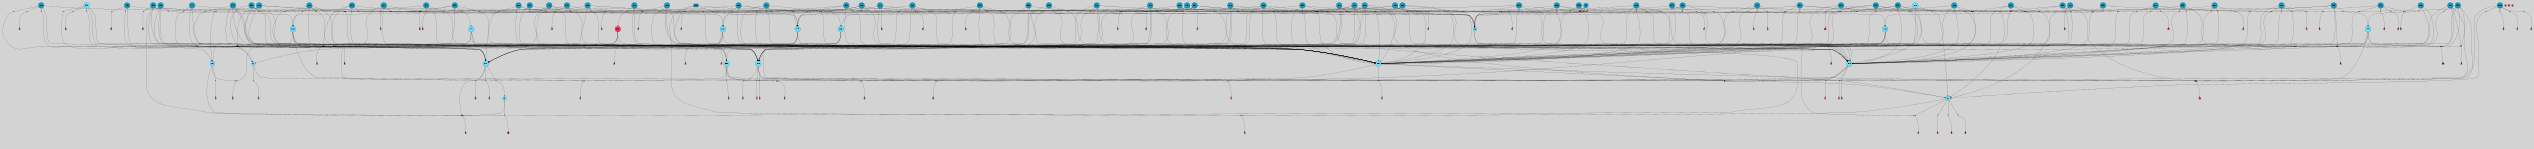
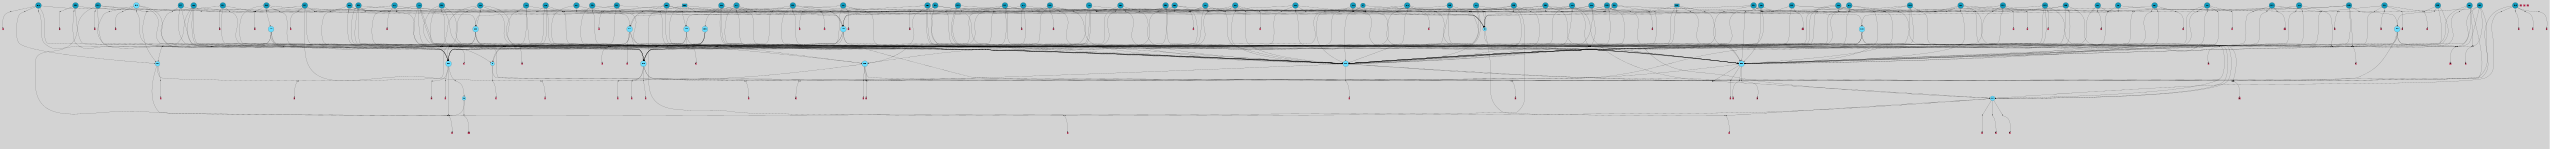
node "T754": added
node "T860": shape circle -> box
node "T865": fillcolor #66ddff -> #1199bb
node "T573": fillcolor #ff3366 -> #66ddff
